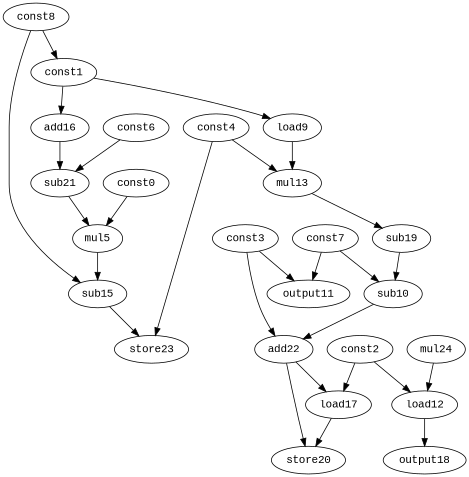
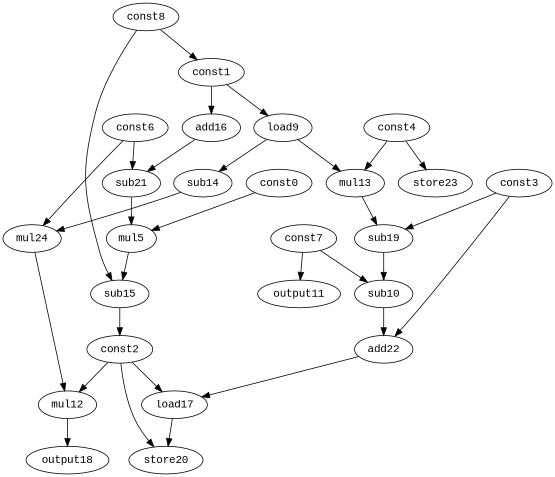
edge "const6" -> "mul24": added
node "sub14": added
edge "const3" -> "output11": now "const3" -> "sub19"
edge "sub15" -> "store23": now "sub15" -> "const2"
edge "add22" -> "store20": now "const2" -> "store20"
node "load12": label "load12" -> "mul12"
